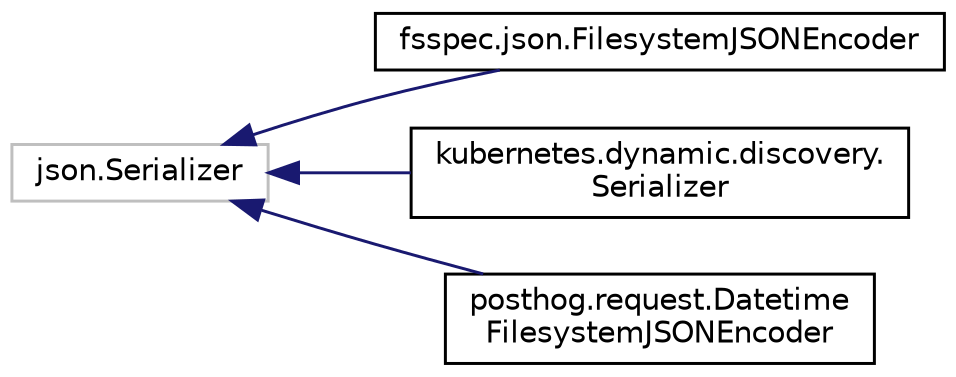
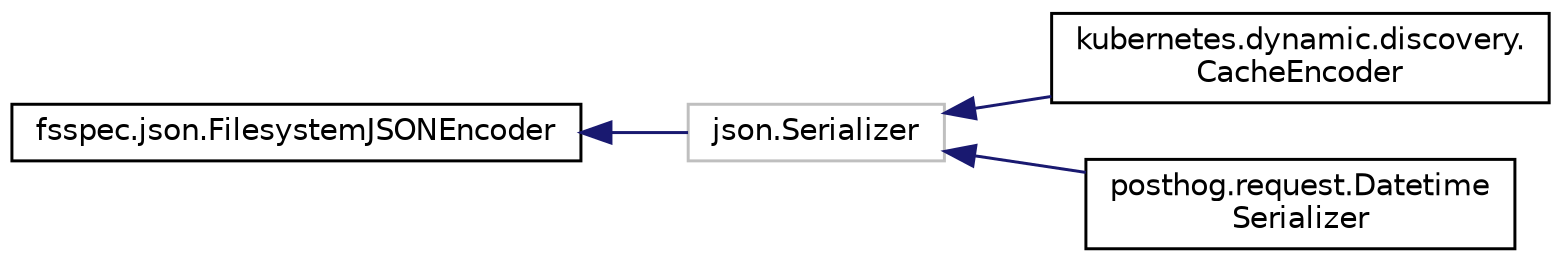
edge "fsspec.json.FilesystemJSONEncoder" -> "json.Serializer": reversed
node "kubernetes.dynamic.discovery. Serializer": label "kubernetes.dynamic.discovery. Serializer" -> "kubernetes.dynamic.discovery. CacheEncoder"
node "posthog.request.Datetime FilesystemJSONEncoder": label "posthog.request.Datetime FilesystemJSONEncoder" -> "posthog.request.Datetime Serializer"
